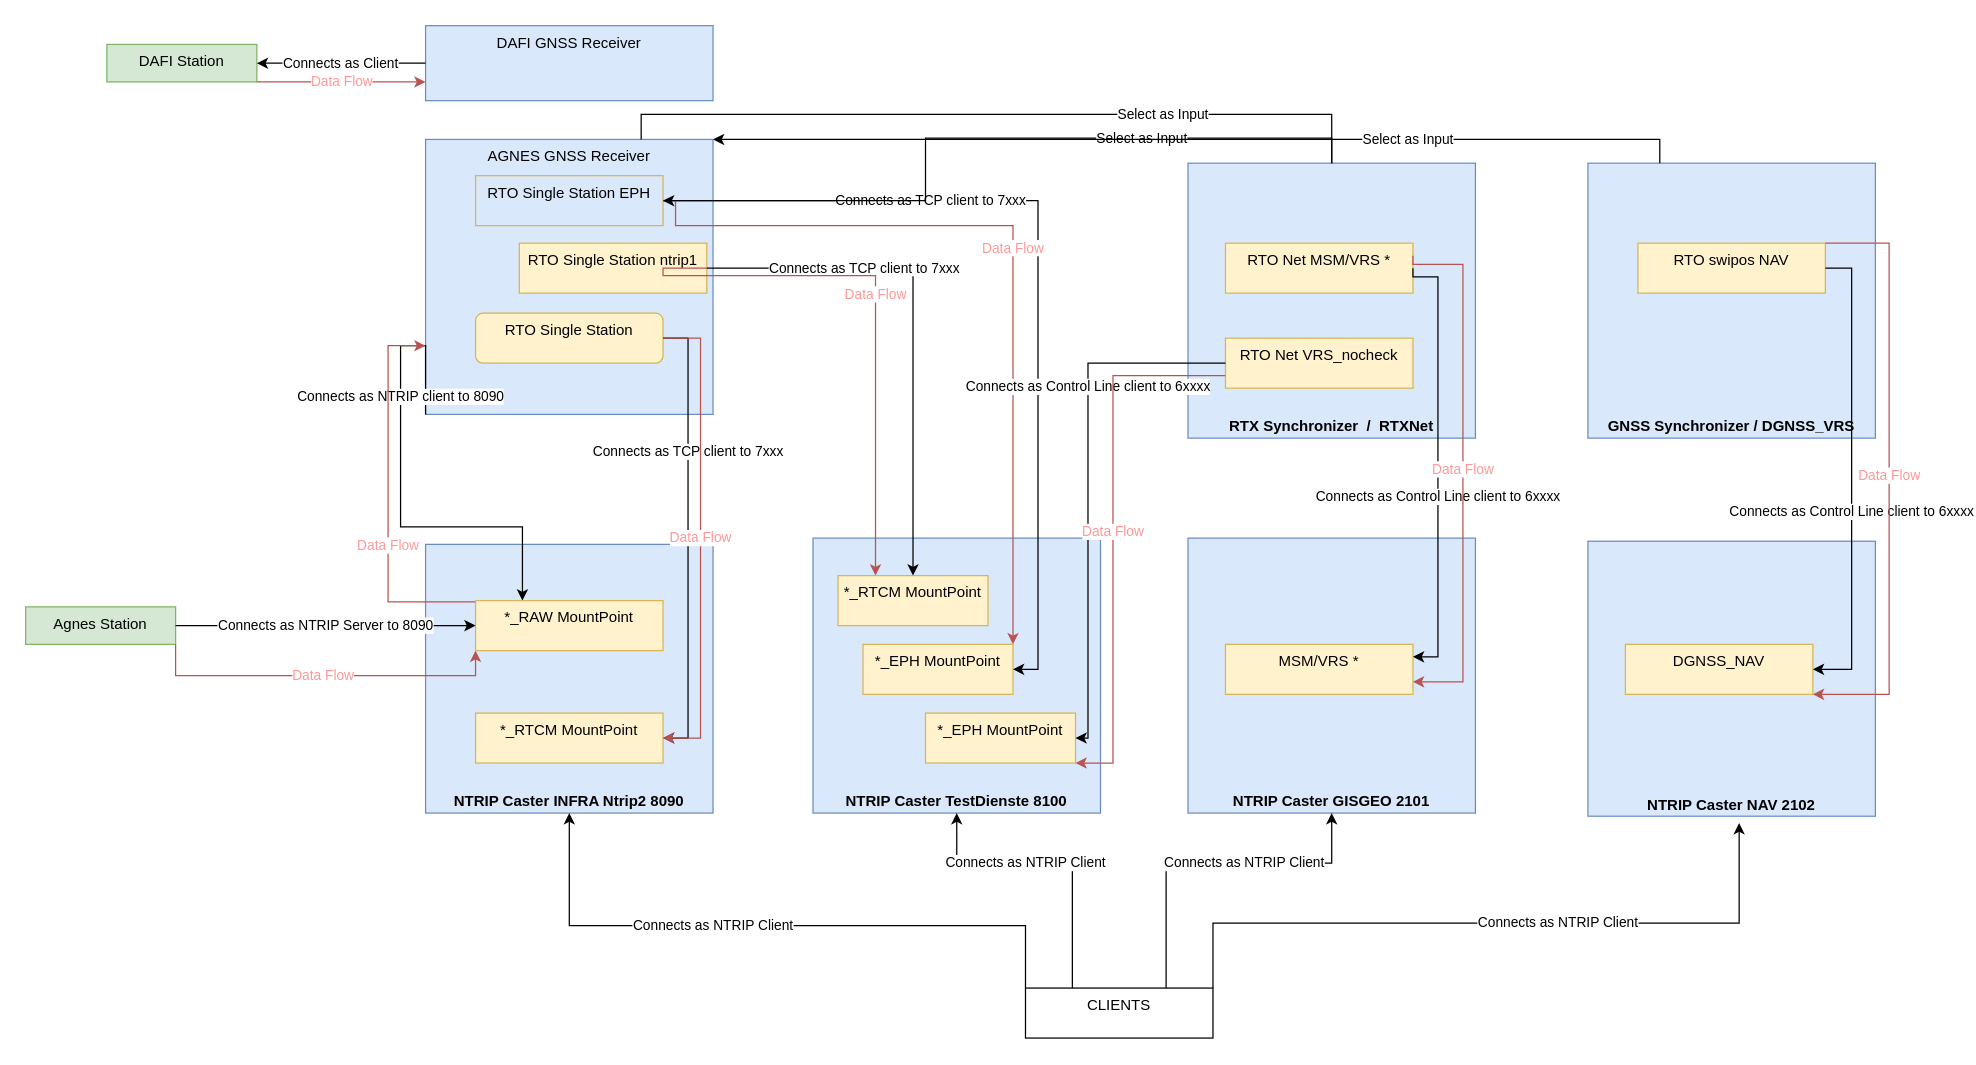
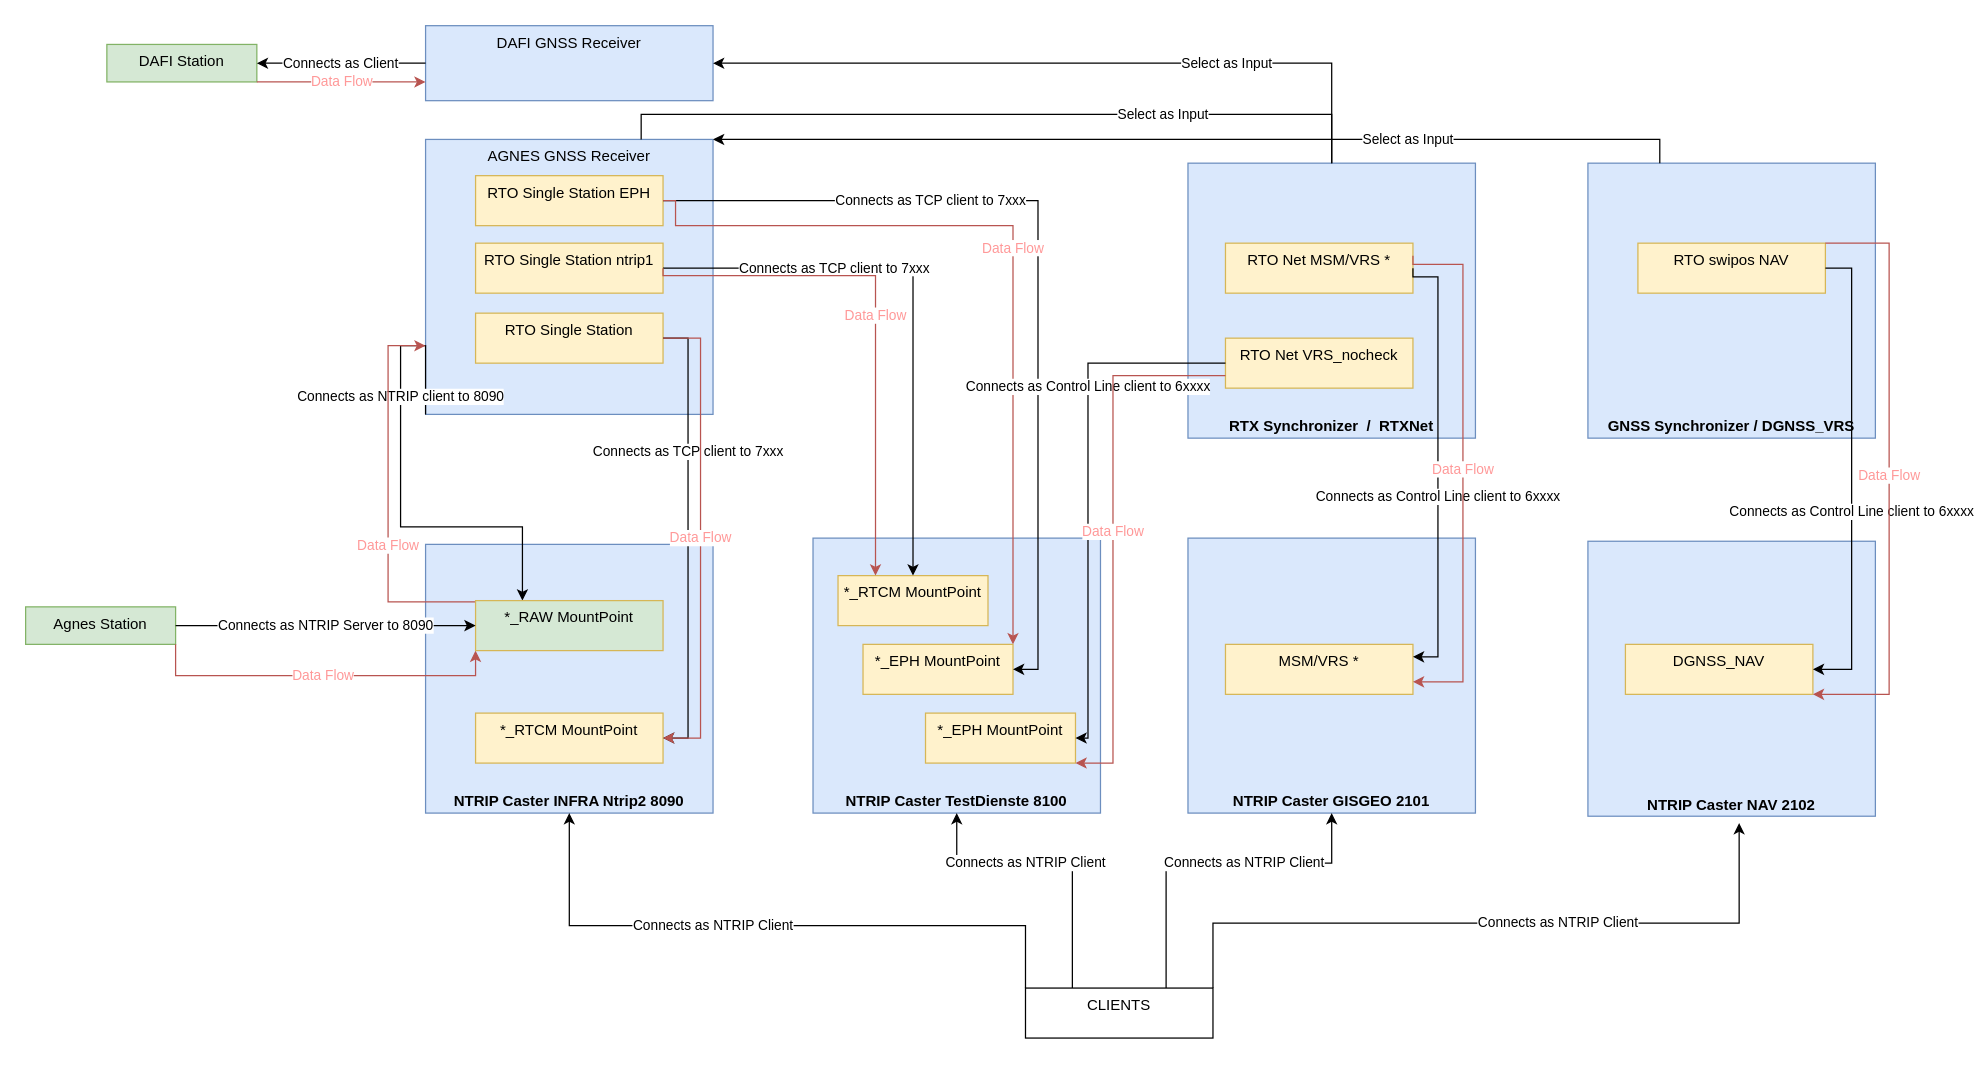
edge "RTX Synchronizer / RTXNet" -> "RTO Single Station EPH": now "RTX Synchronizer / RTXNet" -> "DAFI GNSS Receiver"
node "RTO Single Station EPH": fillcolor #dae8fc -> #fff2cc
node "RTO Single Station ntrip1": moved (613, 268) -> (569, 268)
node "RTO Single Station": shape rounded rectangle -> rectangle
node "*_RAW MountPoint": fillcolor #fff2cc -> #d5e8d4
